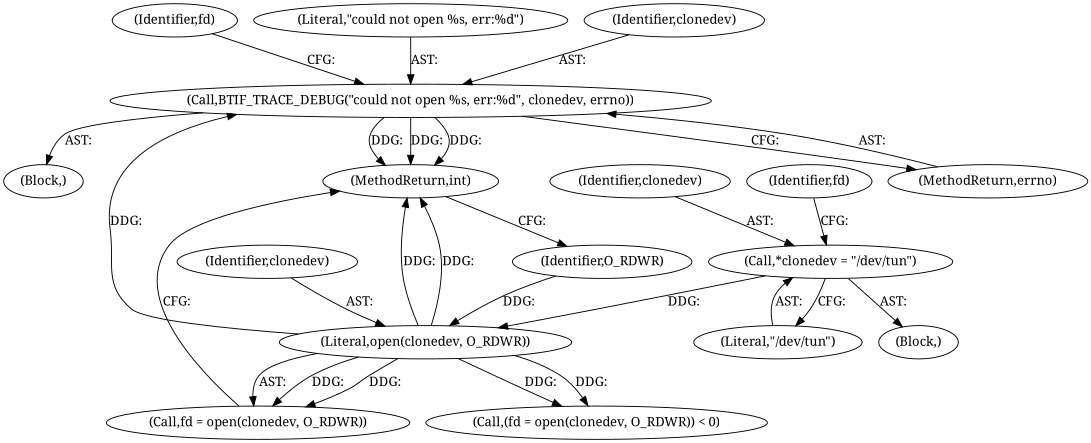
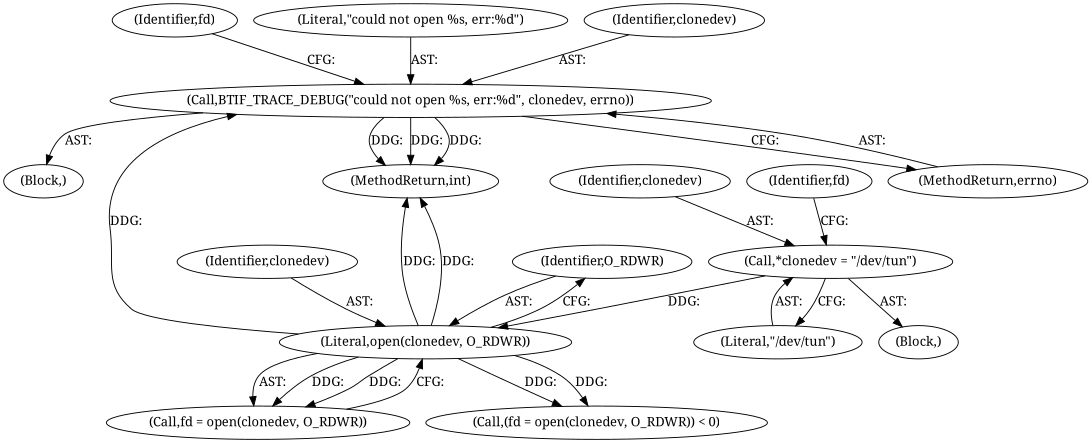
edge "(MethodReturn,int)" -> "(Identifier,O_RDWR)": now "(Literal,open(clonedev, O_RDWR))" -> "(Identifier,O_RDWR)"
edge "(Call,fd = open(clonedev, O_RDWR))" -> "(MethodReturn,int)": now "(Call,fd = open(clonedev, O_RDWR))" -> "(Literal,open(clonedev, O_RDWR))"
edge "(Identifier,O_RDWR)" -> "(Literal,open(clonedev, O_RDWR))": label "DDG: " -> "AST: "
